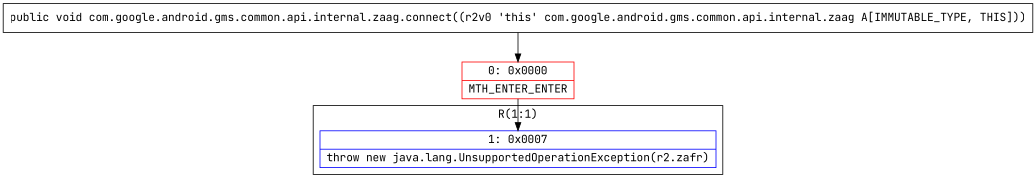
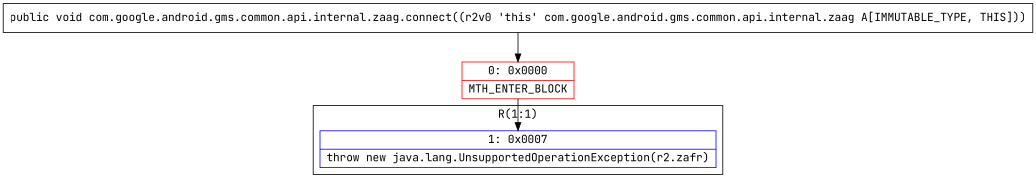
node "0: 0x0000": text "MTH_ENTER_ENTER" -> "MTH_ENTER_BLOCK"
